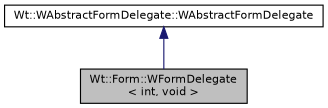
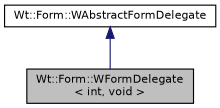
node "Wt::WAbstractFormDelegate::WAbstractFormDelegate": label "Wt::WAbstractFormDelegate::WAbstractFormDelegate" -> "Wt::Form::WAbstractFormDelegate"
